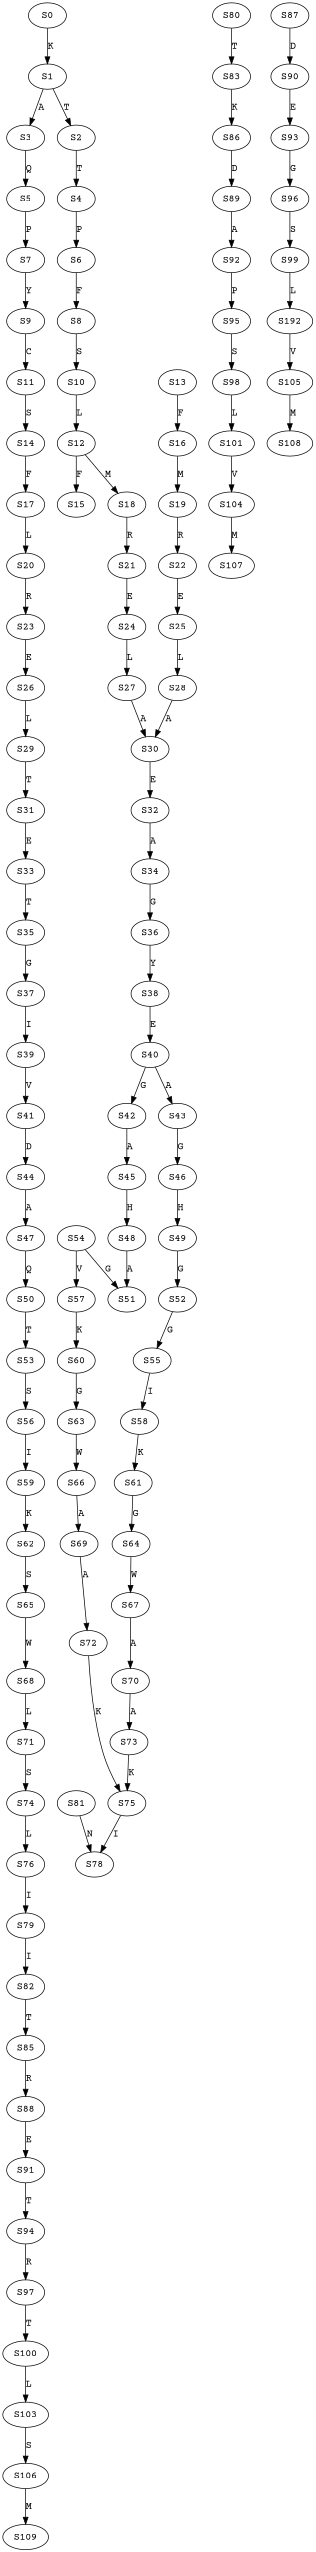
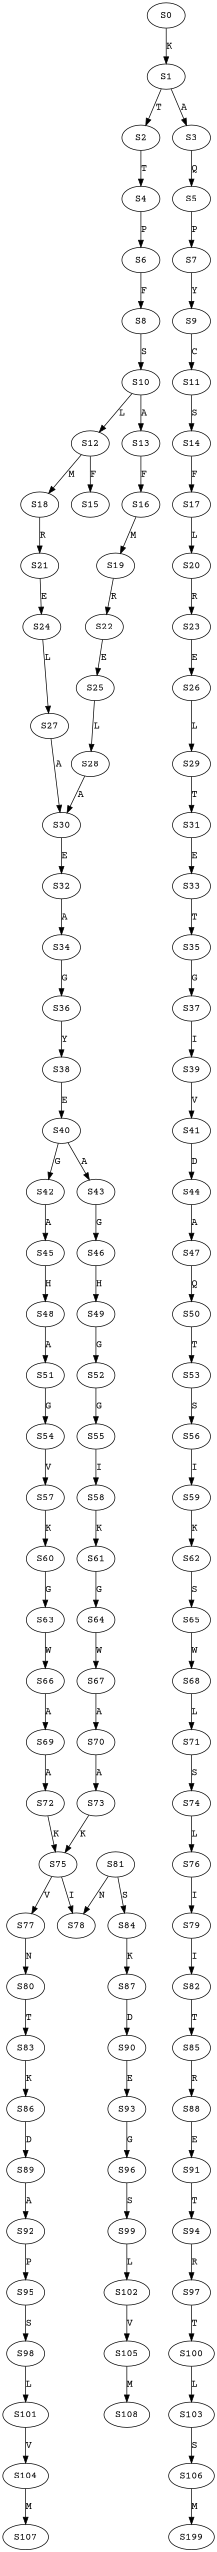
node "S192": label "S192" -> "S102"
edge "S10" -> "S13": added, label "A"
edge "S54" -> "S51": reversed
node "S77": added
node "S84": added
node "S109": label "S109" -> "S199"
